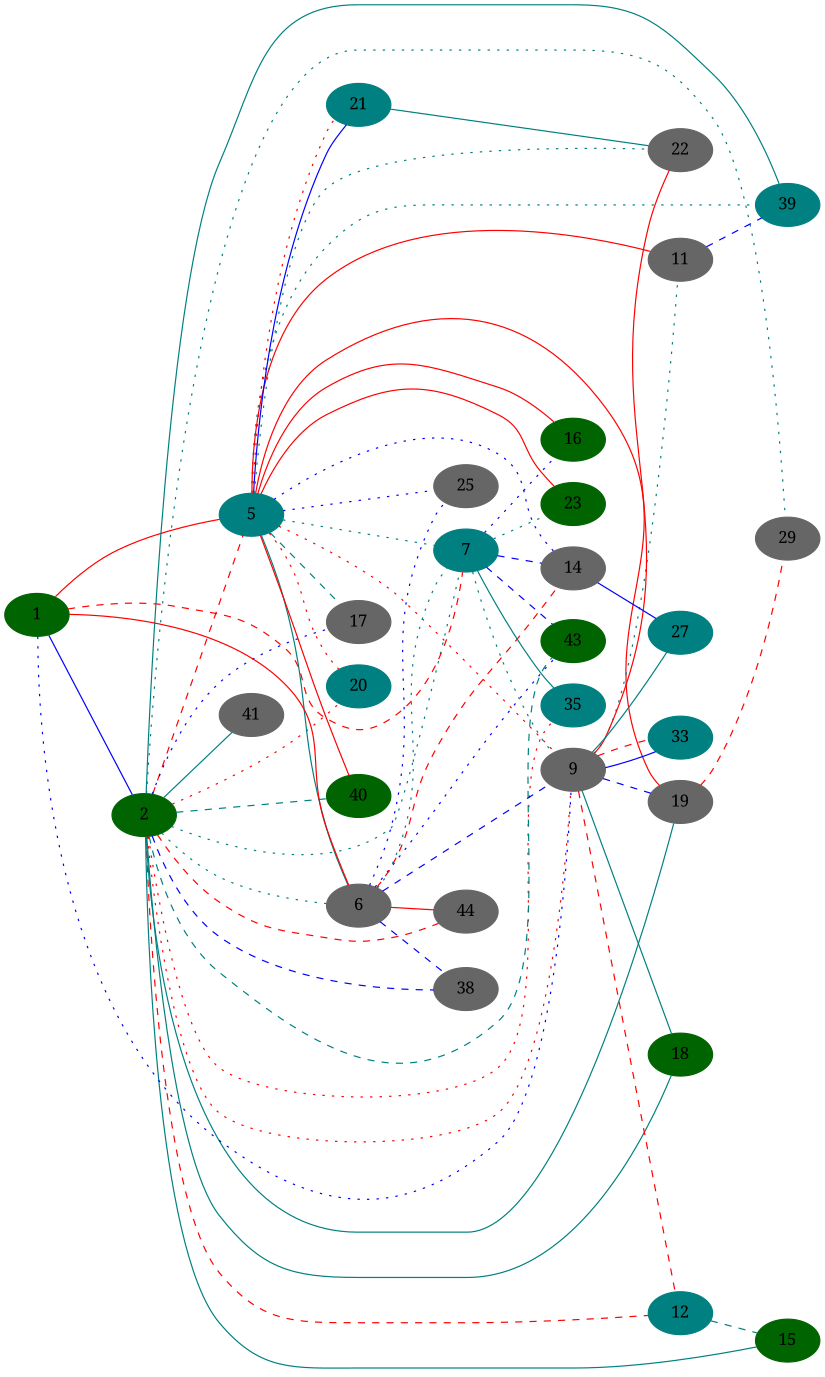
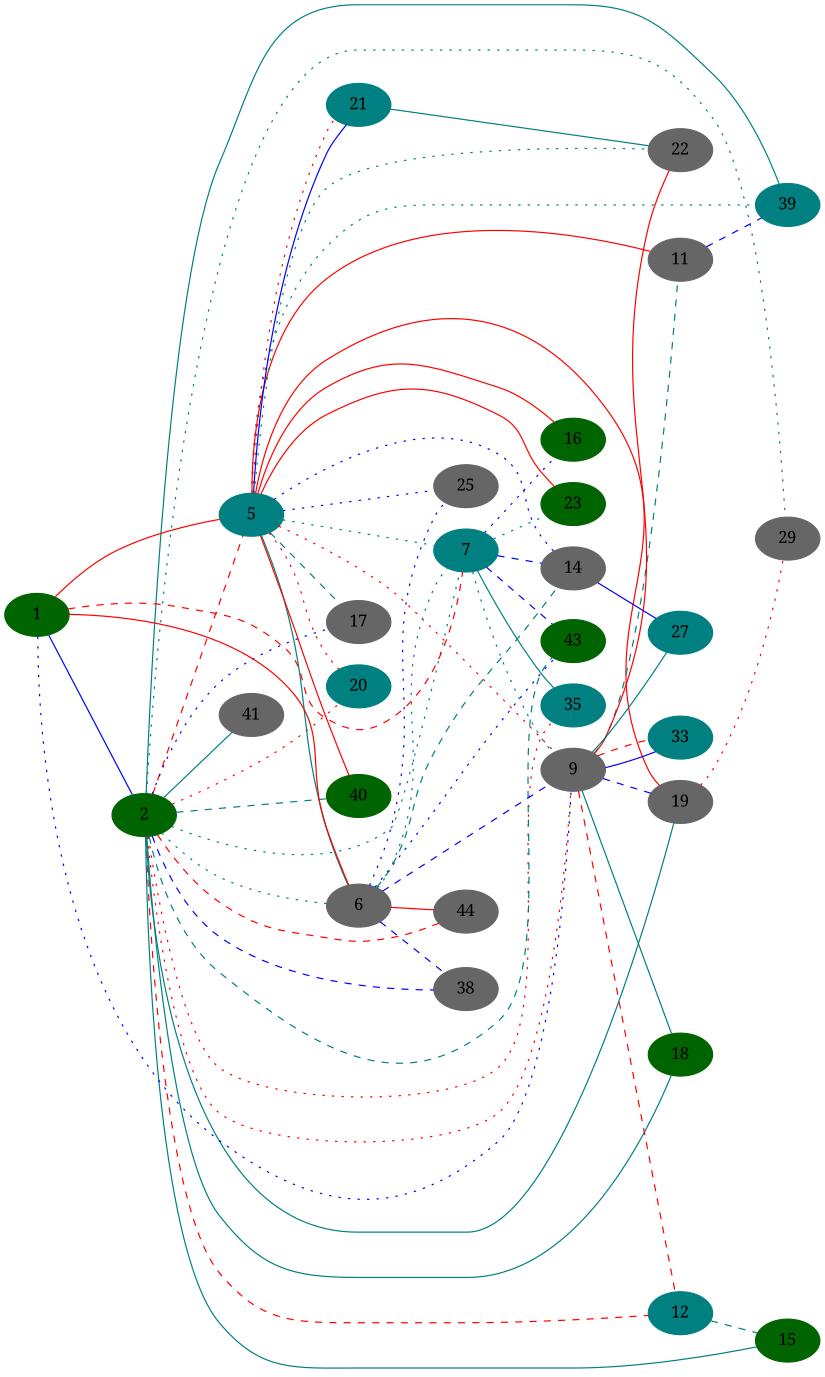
edge "11" -- "9": style dotted -> dashed
edge "29" -- "19": style dashed -> dotted
edge "14" -- "6": color red -> teal
